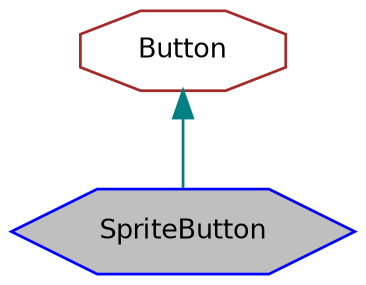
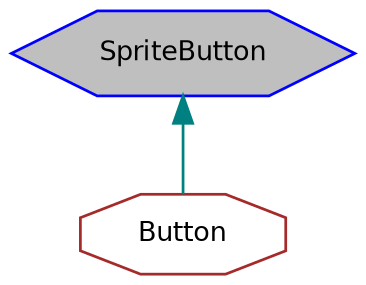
edge "SpriteButton" -> "Button": reversed
